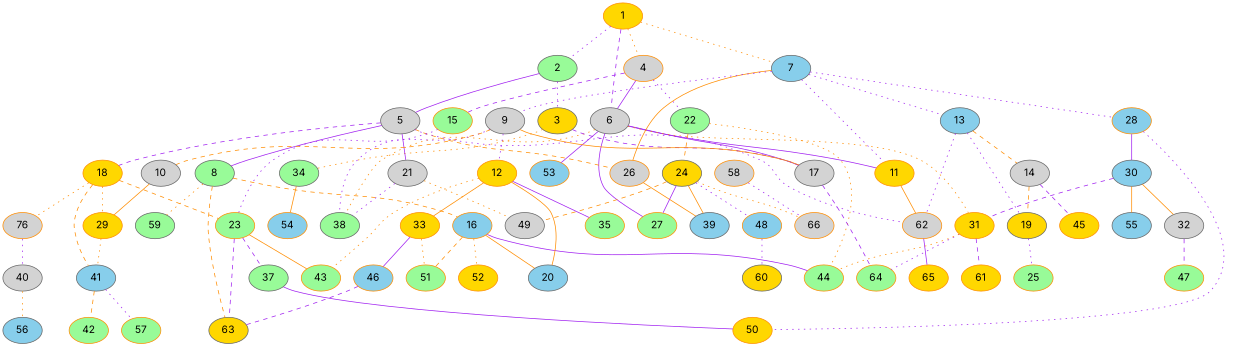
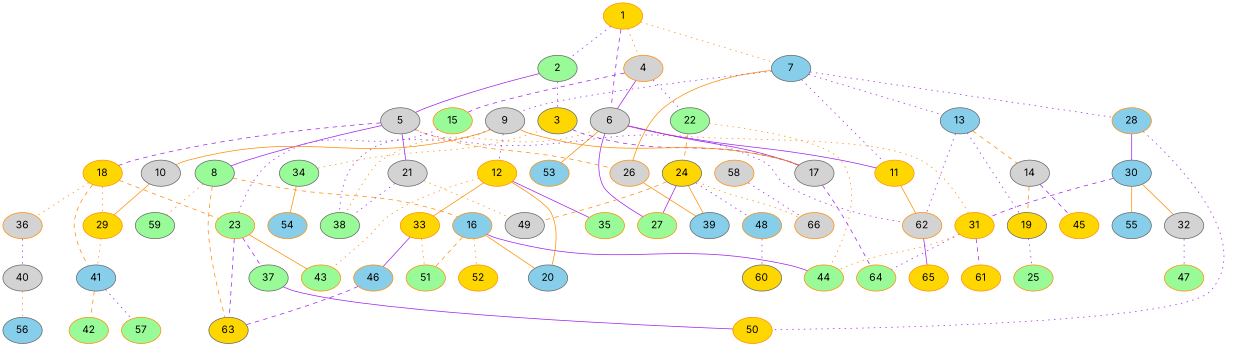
edge "9" -- "10": style dashed -> solid
edge "6" -- "53": color purple -> darkorange
node "76": label "76" -> "36"
edge "32" -- "47": style dashed -> dotted
